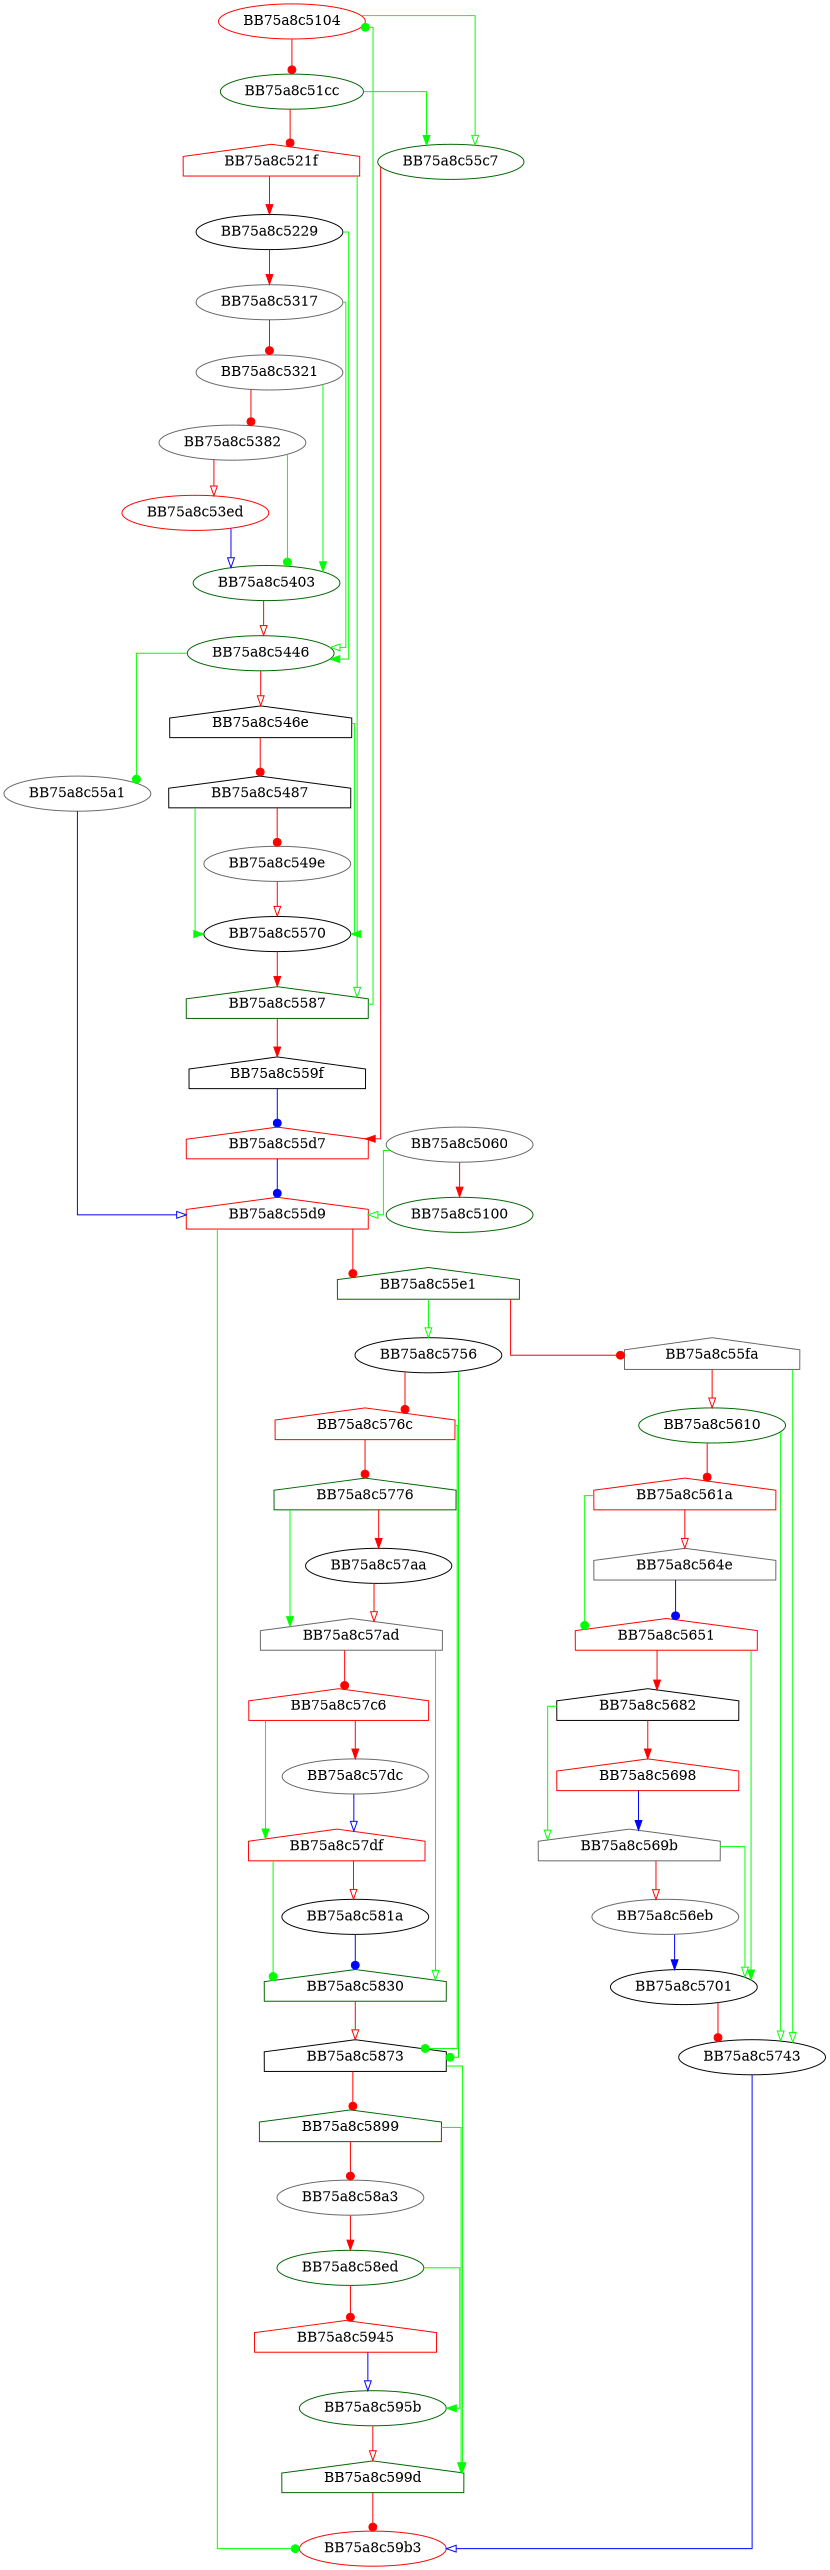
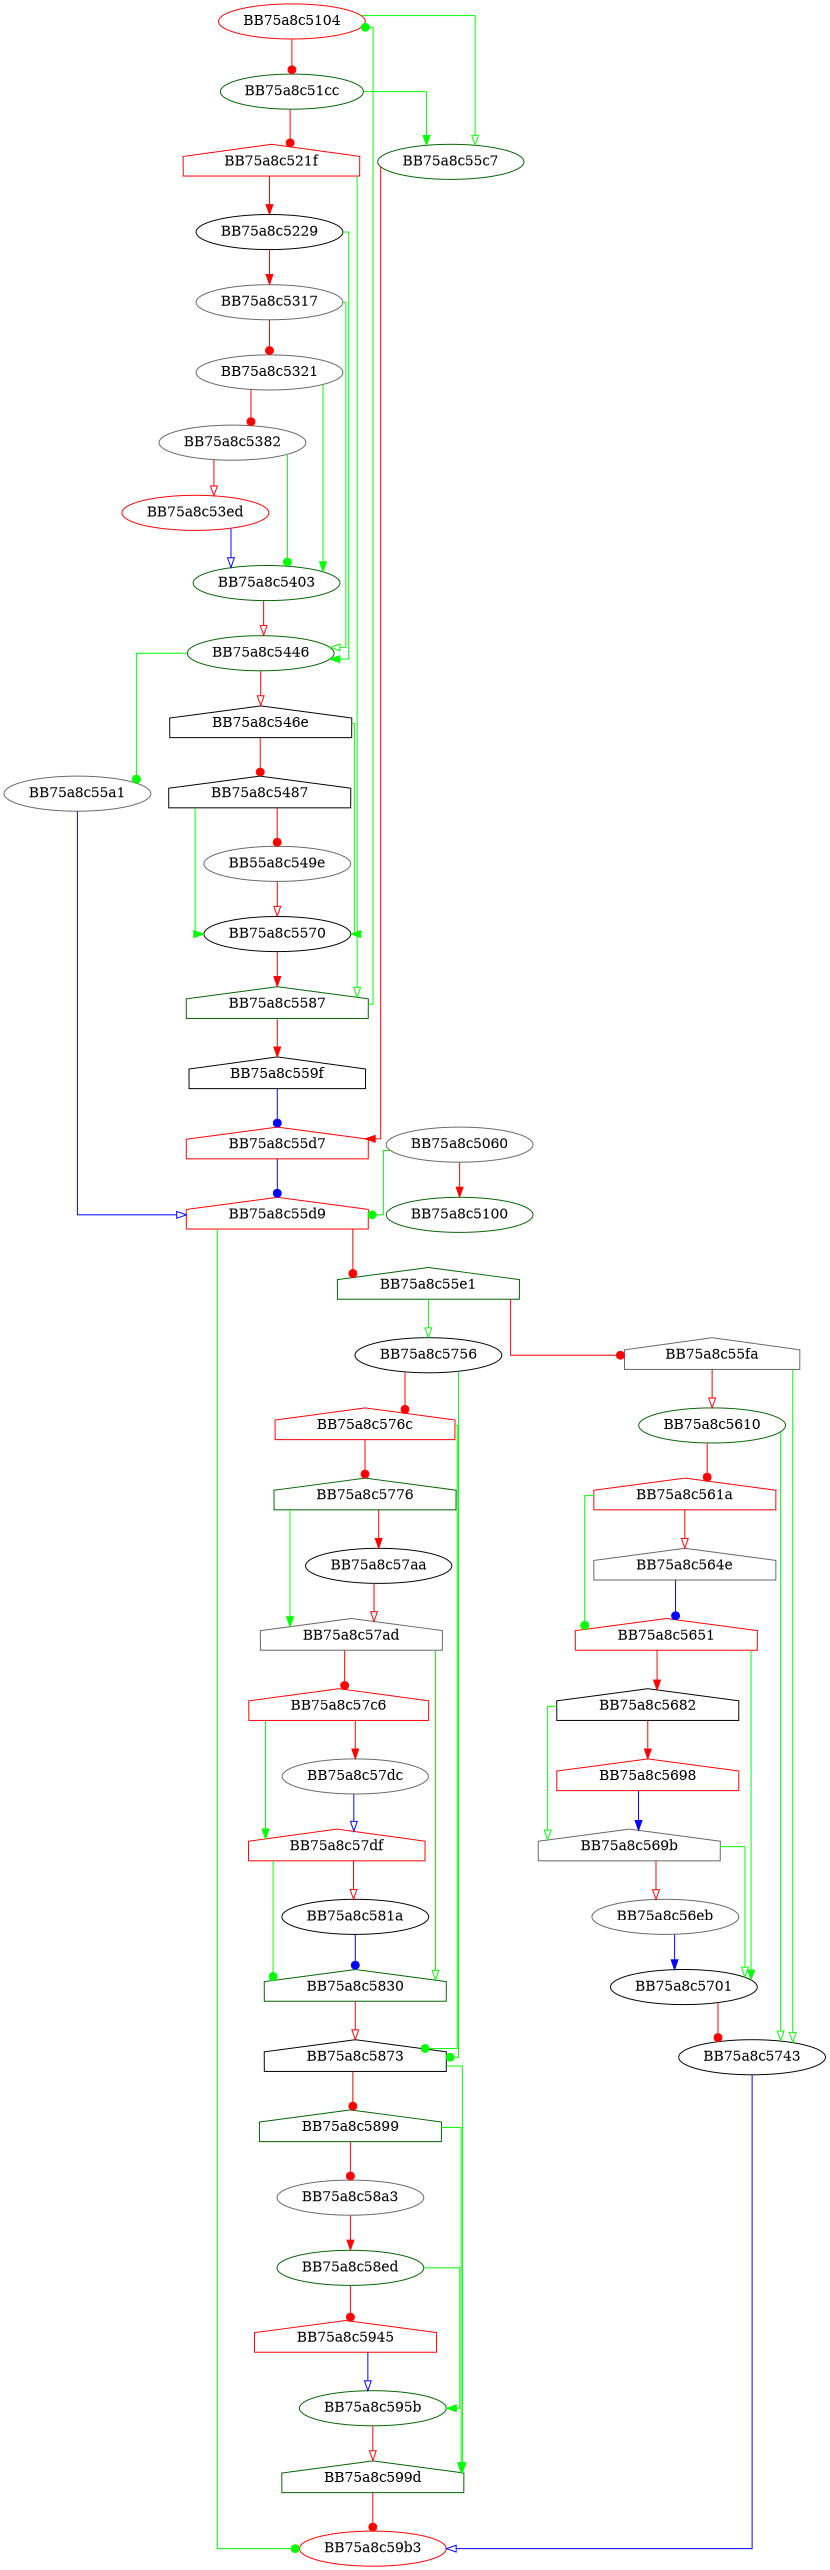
node "BB75a8c549e": label "BB75a8c549e" -> "BB55a8c549e"
edge "BB75a8c5060" -> "BB75a8c55d9": arrowhead onormal -> dot
